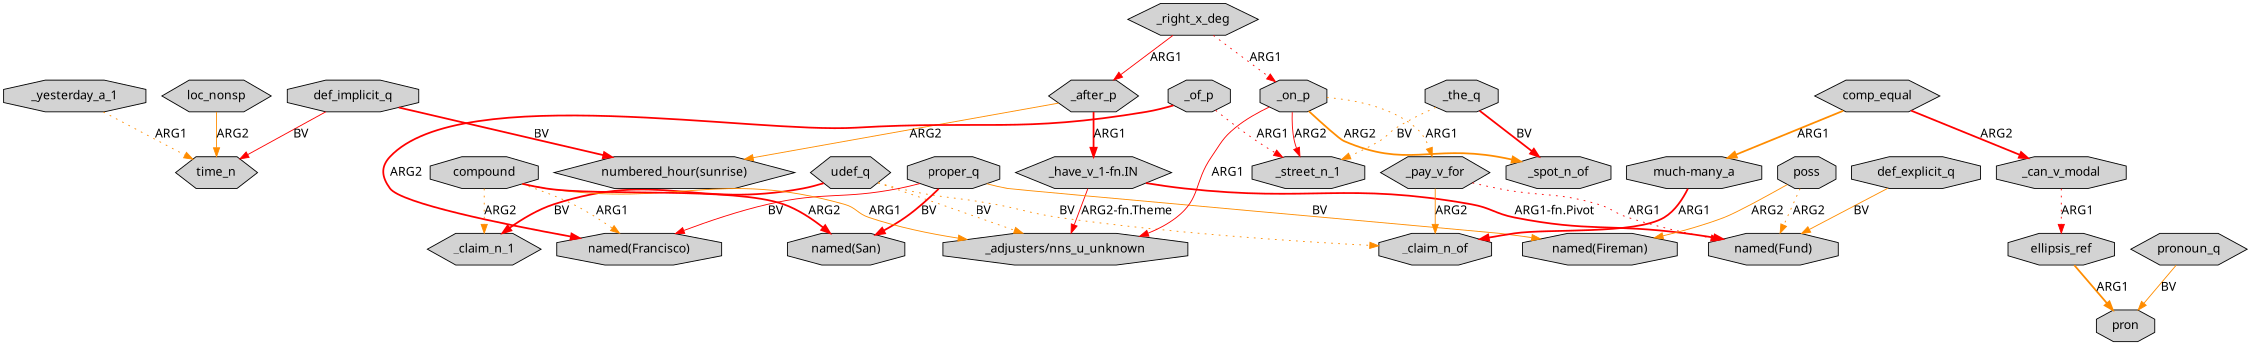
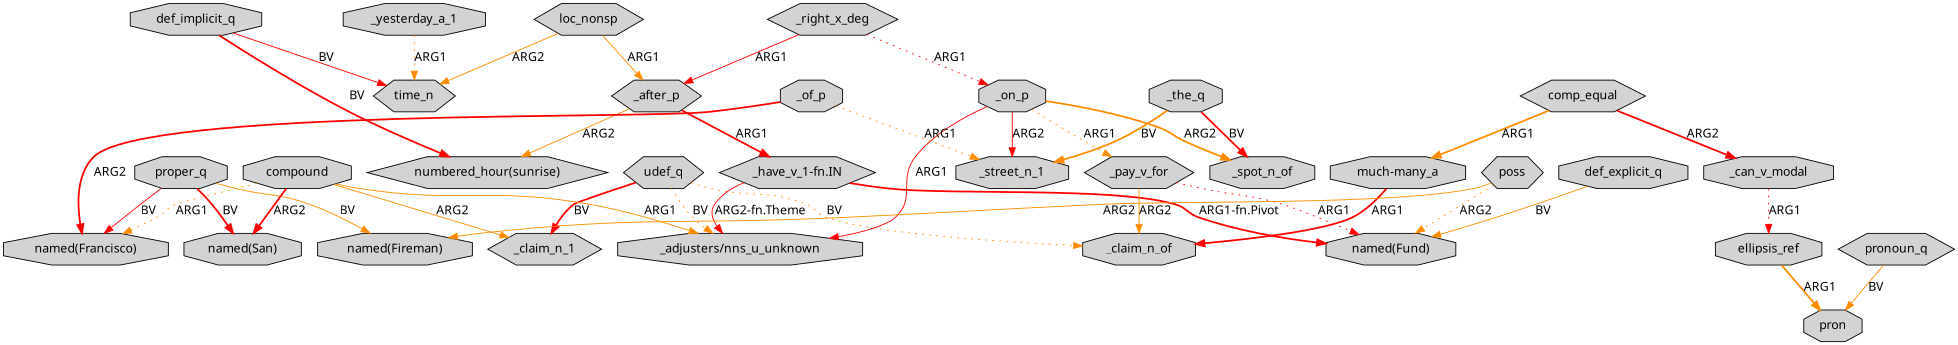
edge "loc_nonsp" -> "_after_p": added, label "ARG1"
edge "_the_q" -> "_street_n_1": style dotted -> bold
edge "_of_p" -> "_street_n_1": color red -> darkorange
node "poss": shape octagon -> hexagon
edge "compound" -> "_claim_n_1": style dotted -> solid
